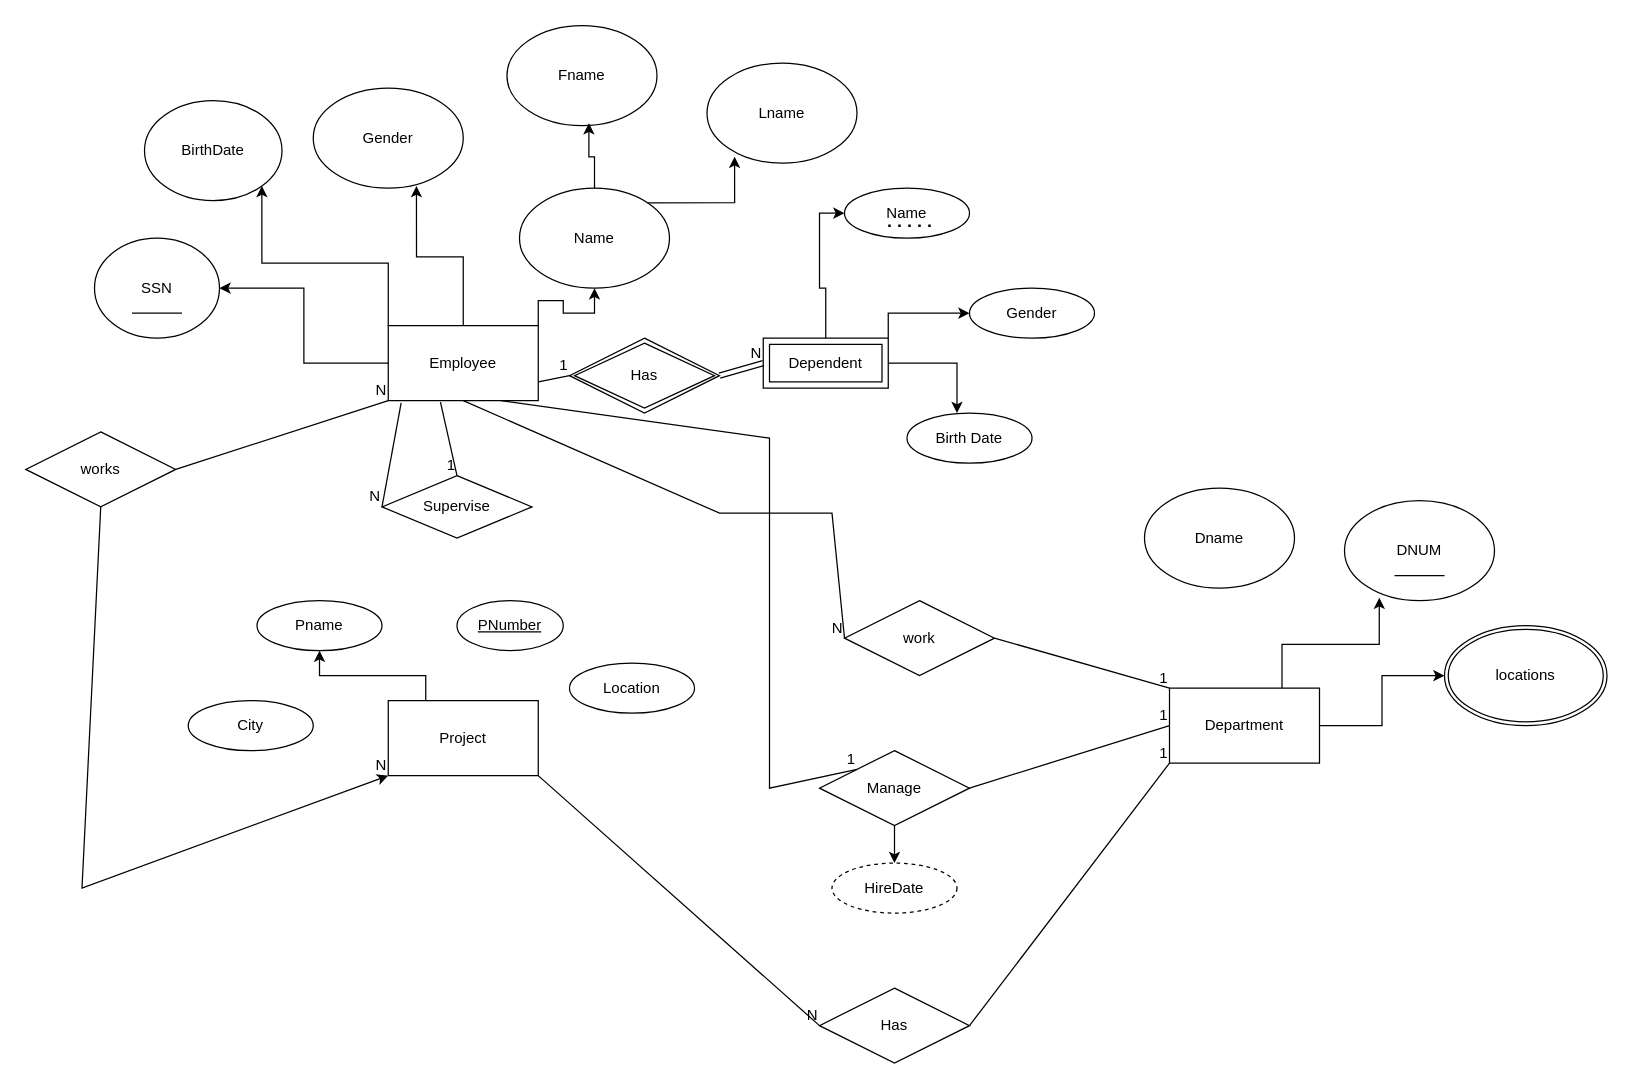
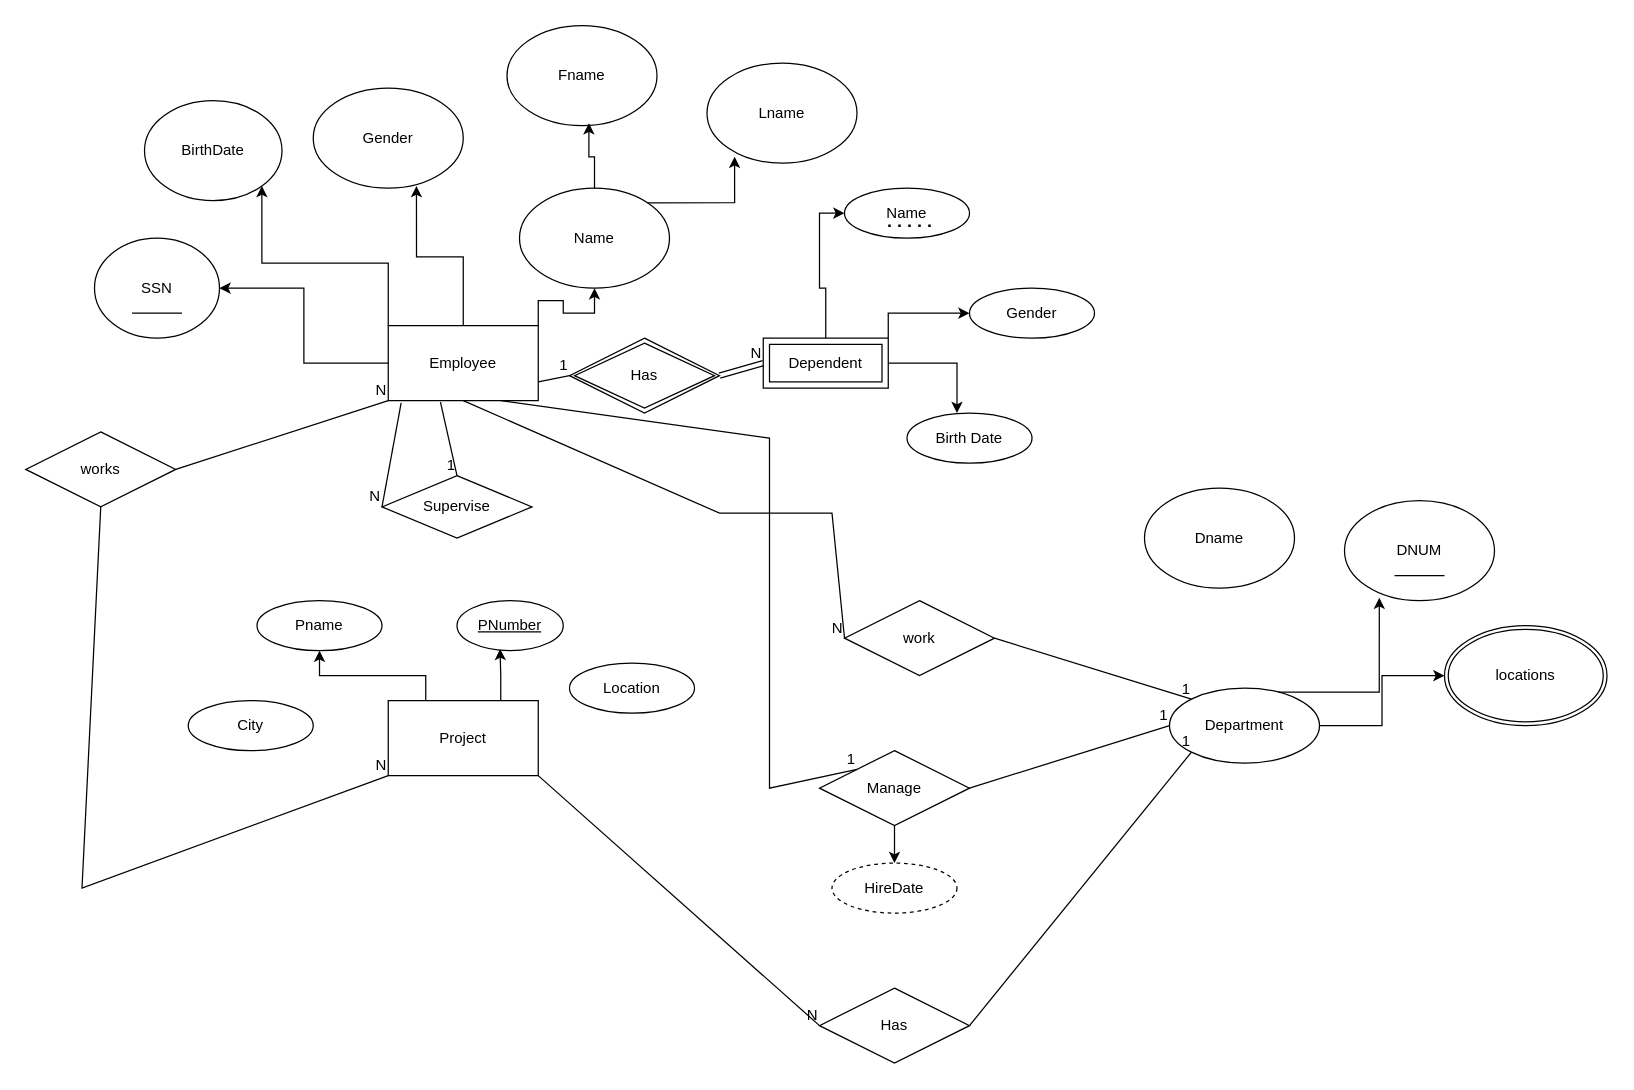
edge "Project" -> "PNumber": added
node "Department": shape rectangle -> ellipse
edge "works" -> "Project": arrowhead classic -> none
